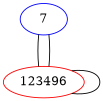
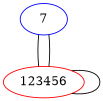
node "123496": label "123496" -> "123456"
